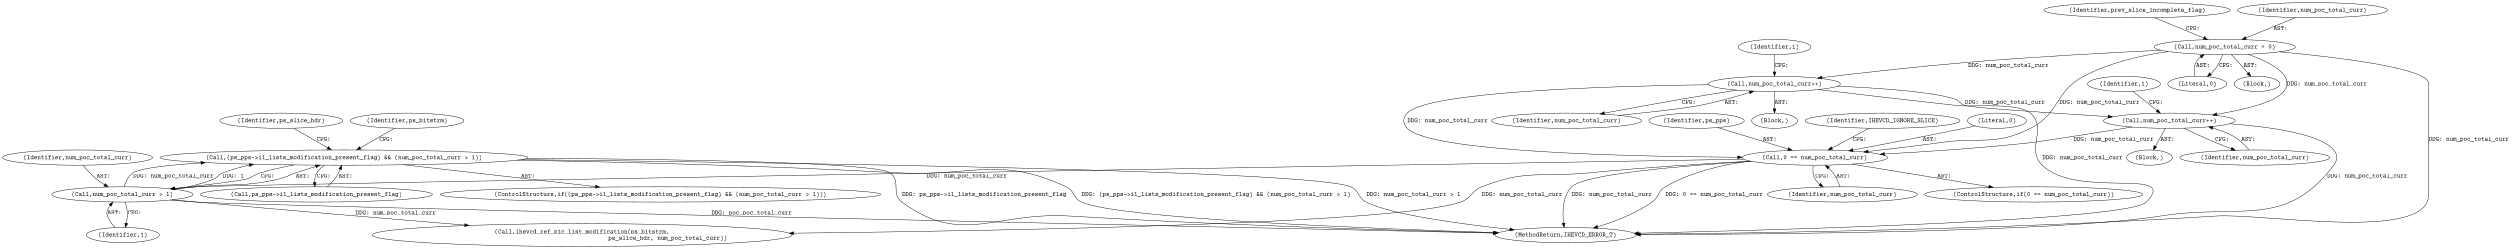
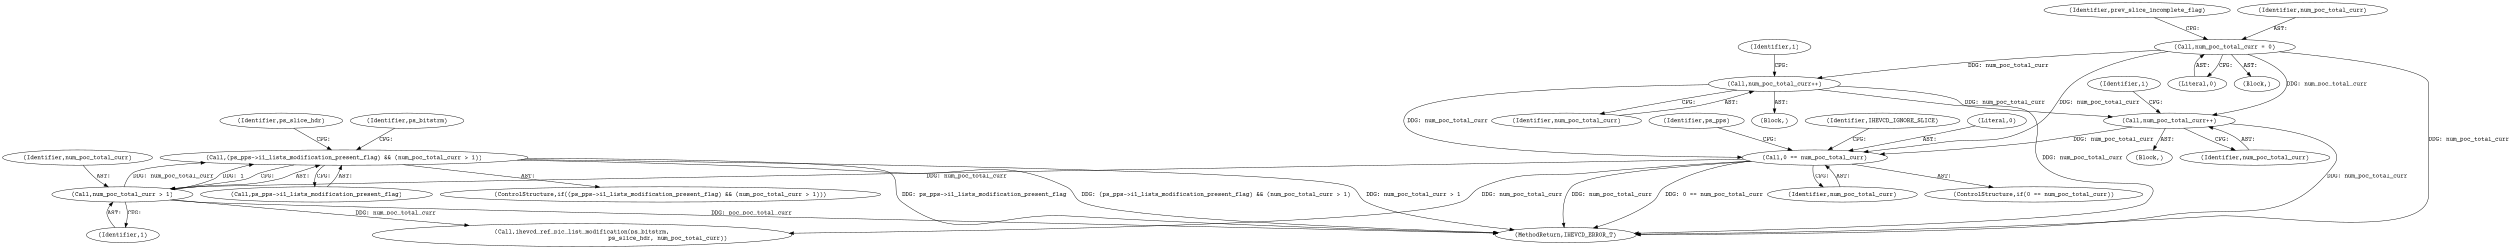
edge "(Identifier,ps_pps)" -> "(Call,0 == num_poc_total_curr)": label "AST: " -> "CFG: "
